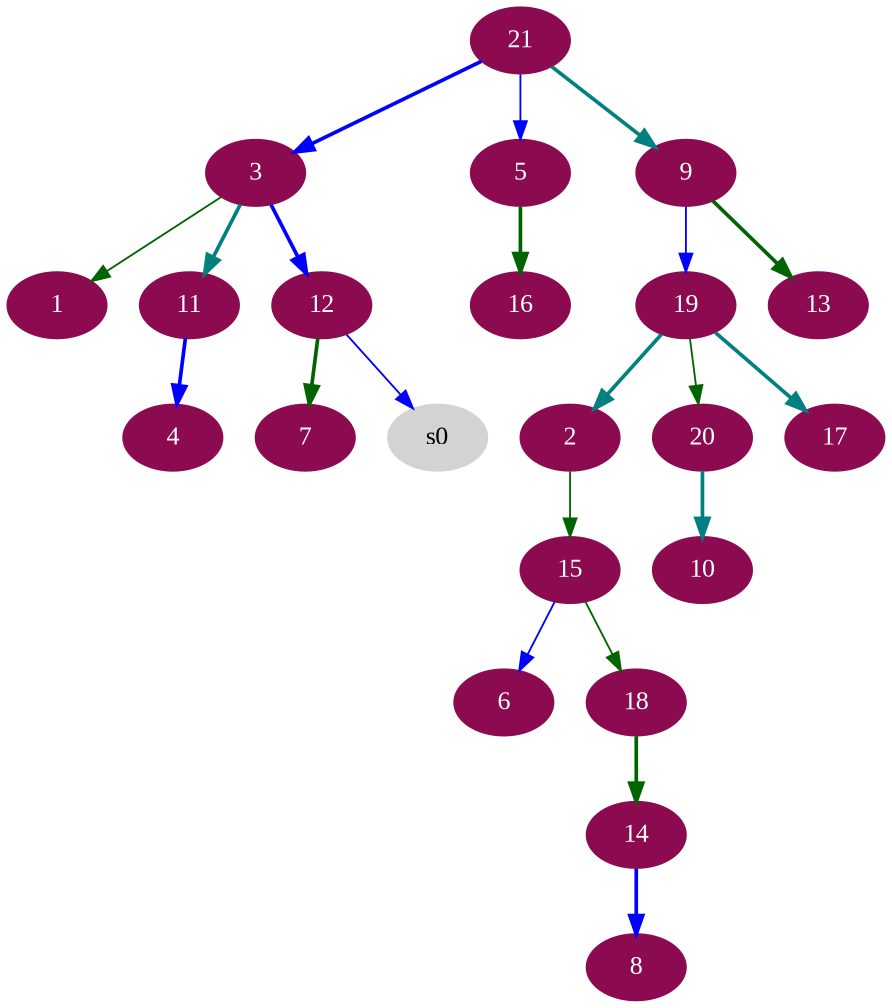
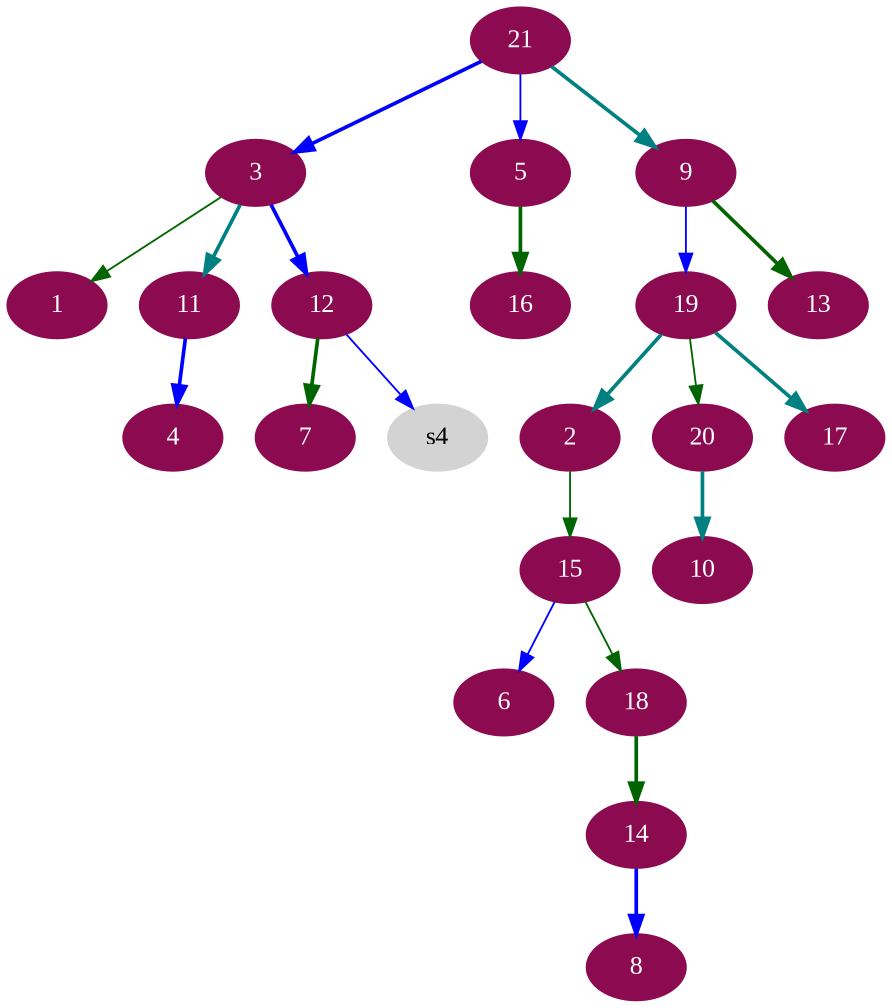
node "s0": label "s0" -> "s4"
